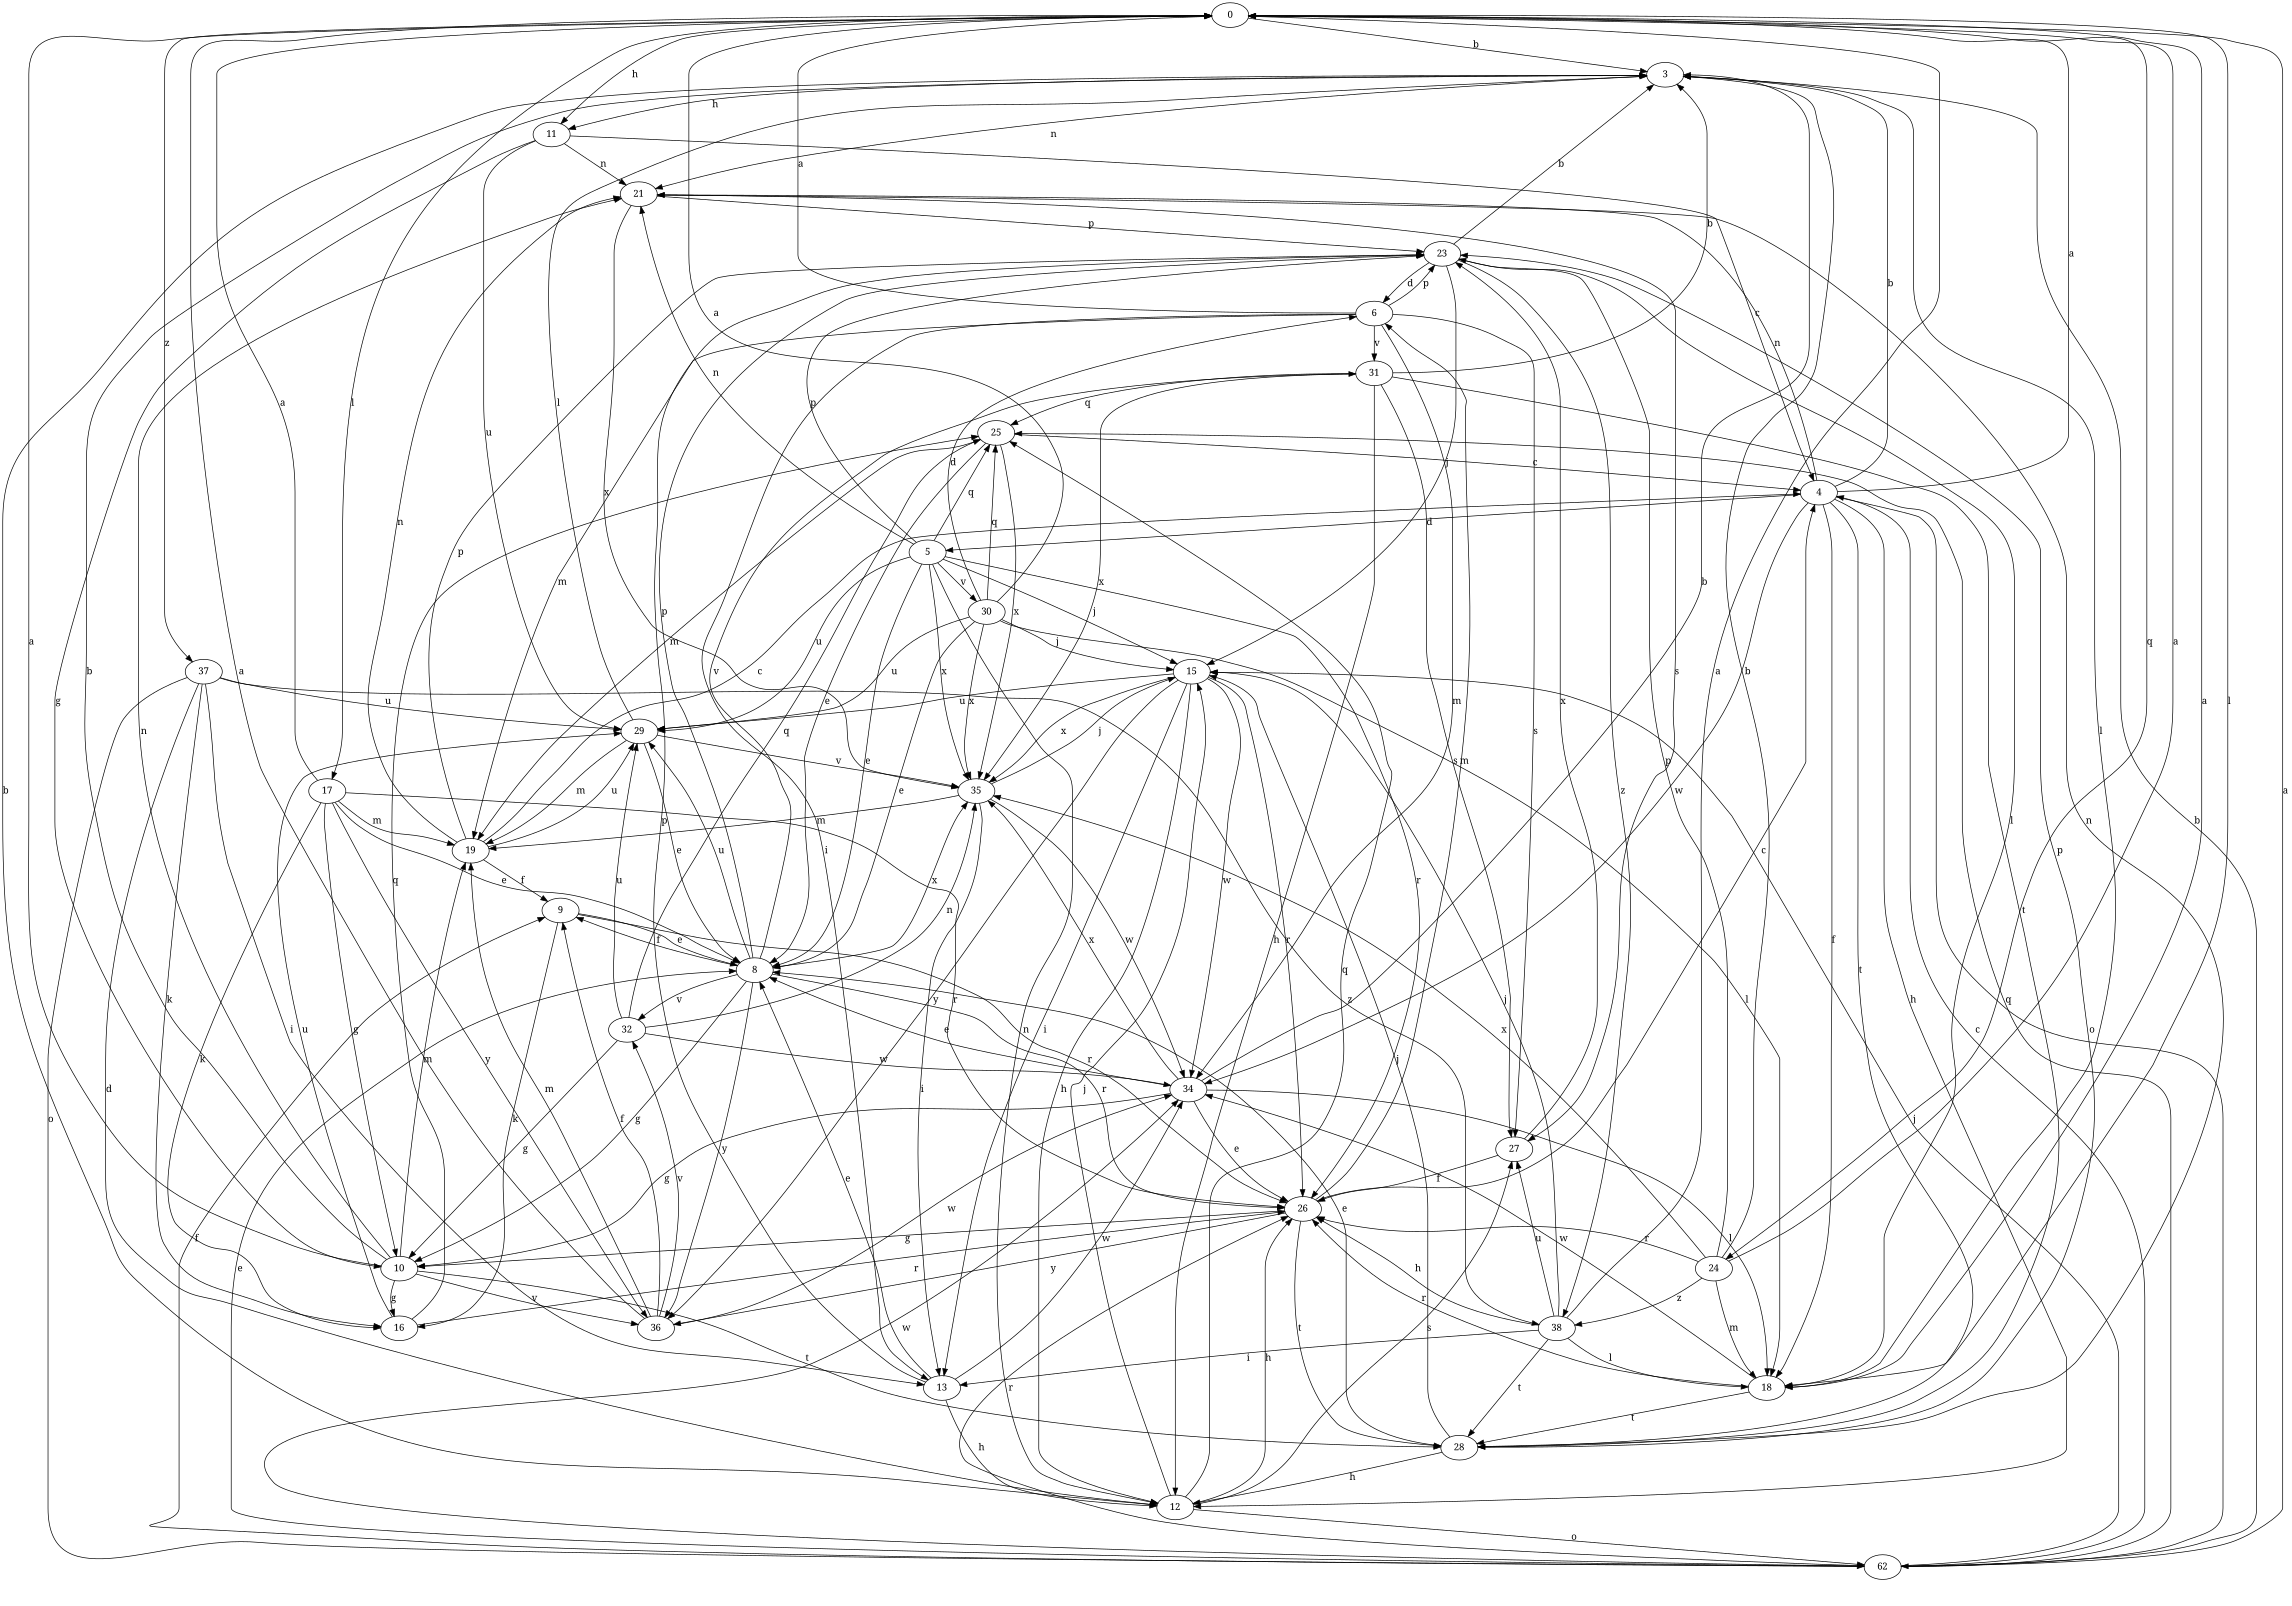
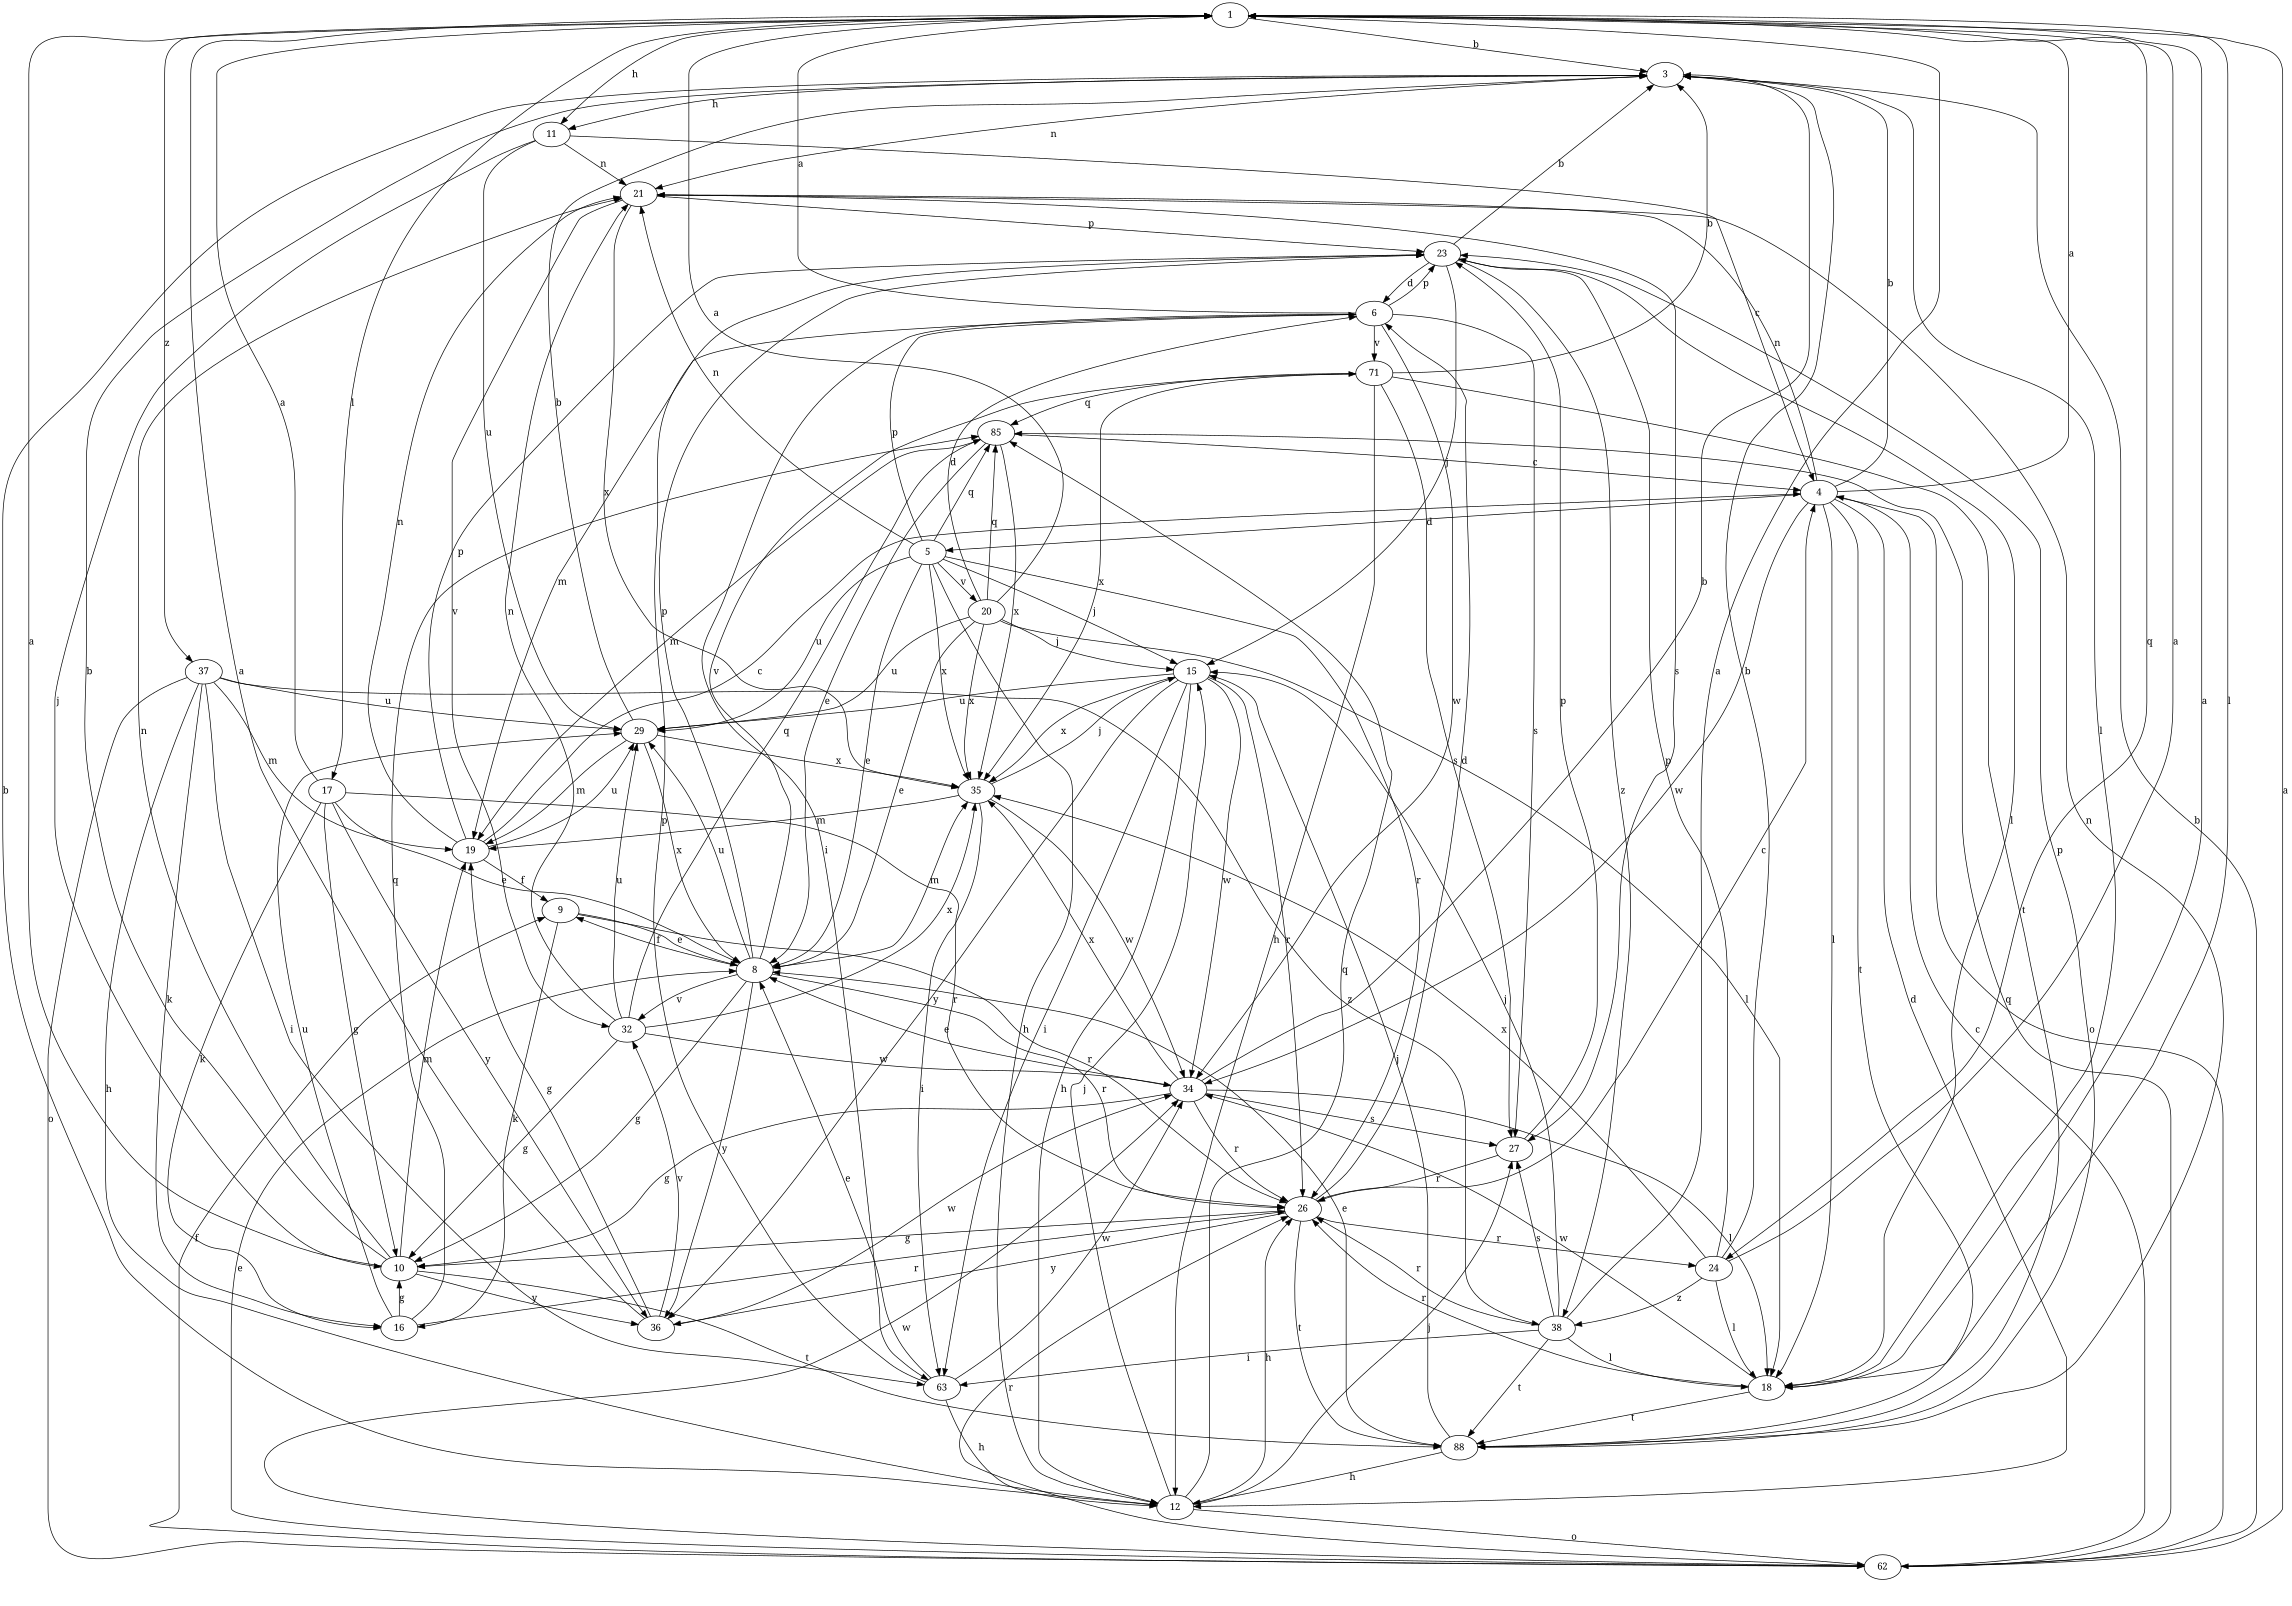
node "0": label "0" -> "1"
edge "5" -> "23": now "5" -> "6"
node "31": label "31" -> "71"
edge "29" -> "3": label "l" -> "b"
node "25": label "25" -> "85"
edge "21" -> "32": added, label "v"
node "30": label "30" -> "20"
edge "32" -> "21": added, label "n"
edge "11" -> "10": label "g" -> "j"
edge "6" -> "34": label "m" -> "w"
edge "27" -> "23": label "x" -> "p"
edge "29" -> "35": label "v" -> "x"
edge "26" -> "6": label "m" -> "d"
edge "17" -> "19": now "37" -> "19"
edge "29" -> "8": label "e" -> "x"
edge "8" -> "35": label "x" -> "m"
edge "32" -> "35": label "n" -> "x"
edge "4" -> "18": label "f" -> "l"
edge "4" -> "12": label "h" -> "d"
edge "5" -> "12": label "n" -> "h"
edge "62" -> "15": removed, label "j"
edge "37" -> "12": label "d" -> "h"
edge "36" -> "19": label "m" -> "g"
edge "34" -> "27": added, label "s"
edge "36" -> "9": removed, label "f"
edge "34" -> "26": label "e" -> "r"
edge "27" -> "26": label "f" -> "r"
edge "24" -> "26": reversed
edge "38" -> "27": label "u" -> "s"
edge "38" -> "26": label "h" -> "r"
edge "10" -> "16": reversed
edge "10" -> "36": label "v" -> "y"
edge "12" -> "27": label "s" -> "j"
edge "24" -> "18": label "m" -> "l"
node "13": label "13" -> "63"
node "28": label "28" -> "88"
